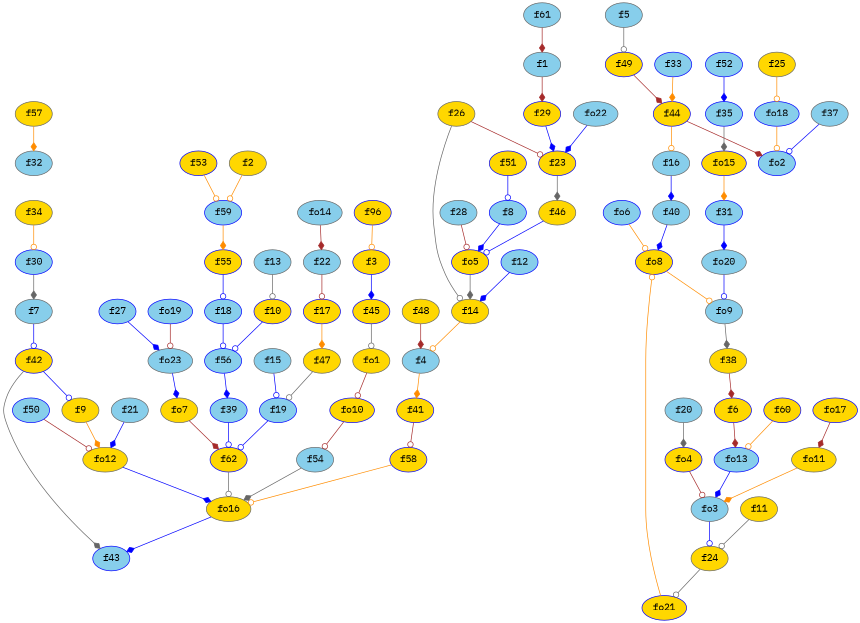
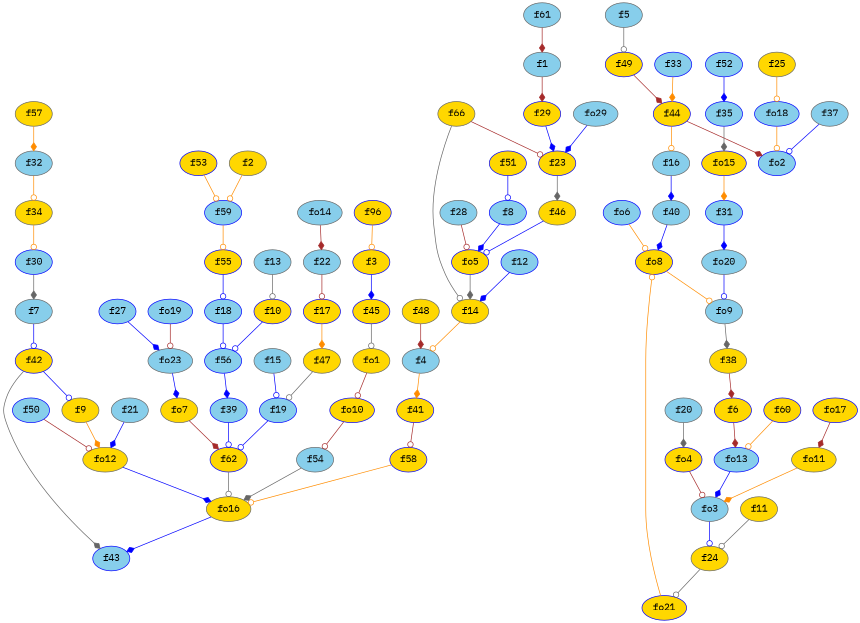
node "f26": label "f26" -> "f66"
node "fo22": label "fo22" -> "fo29"
edge "f32" -> "f34": added
edge "f59" -> "f55": arrowhead diamond -> odot
